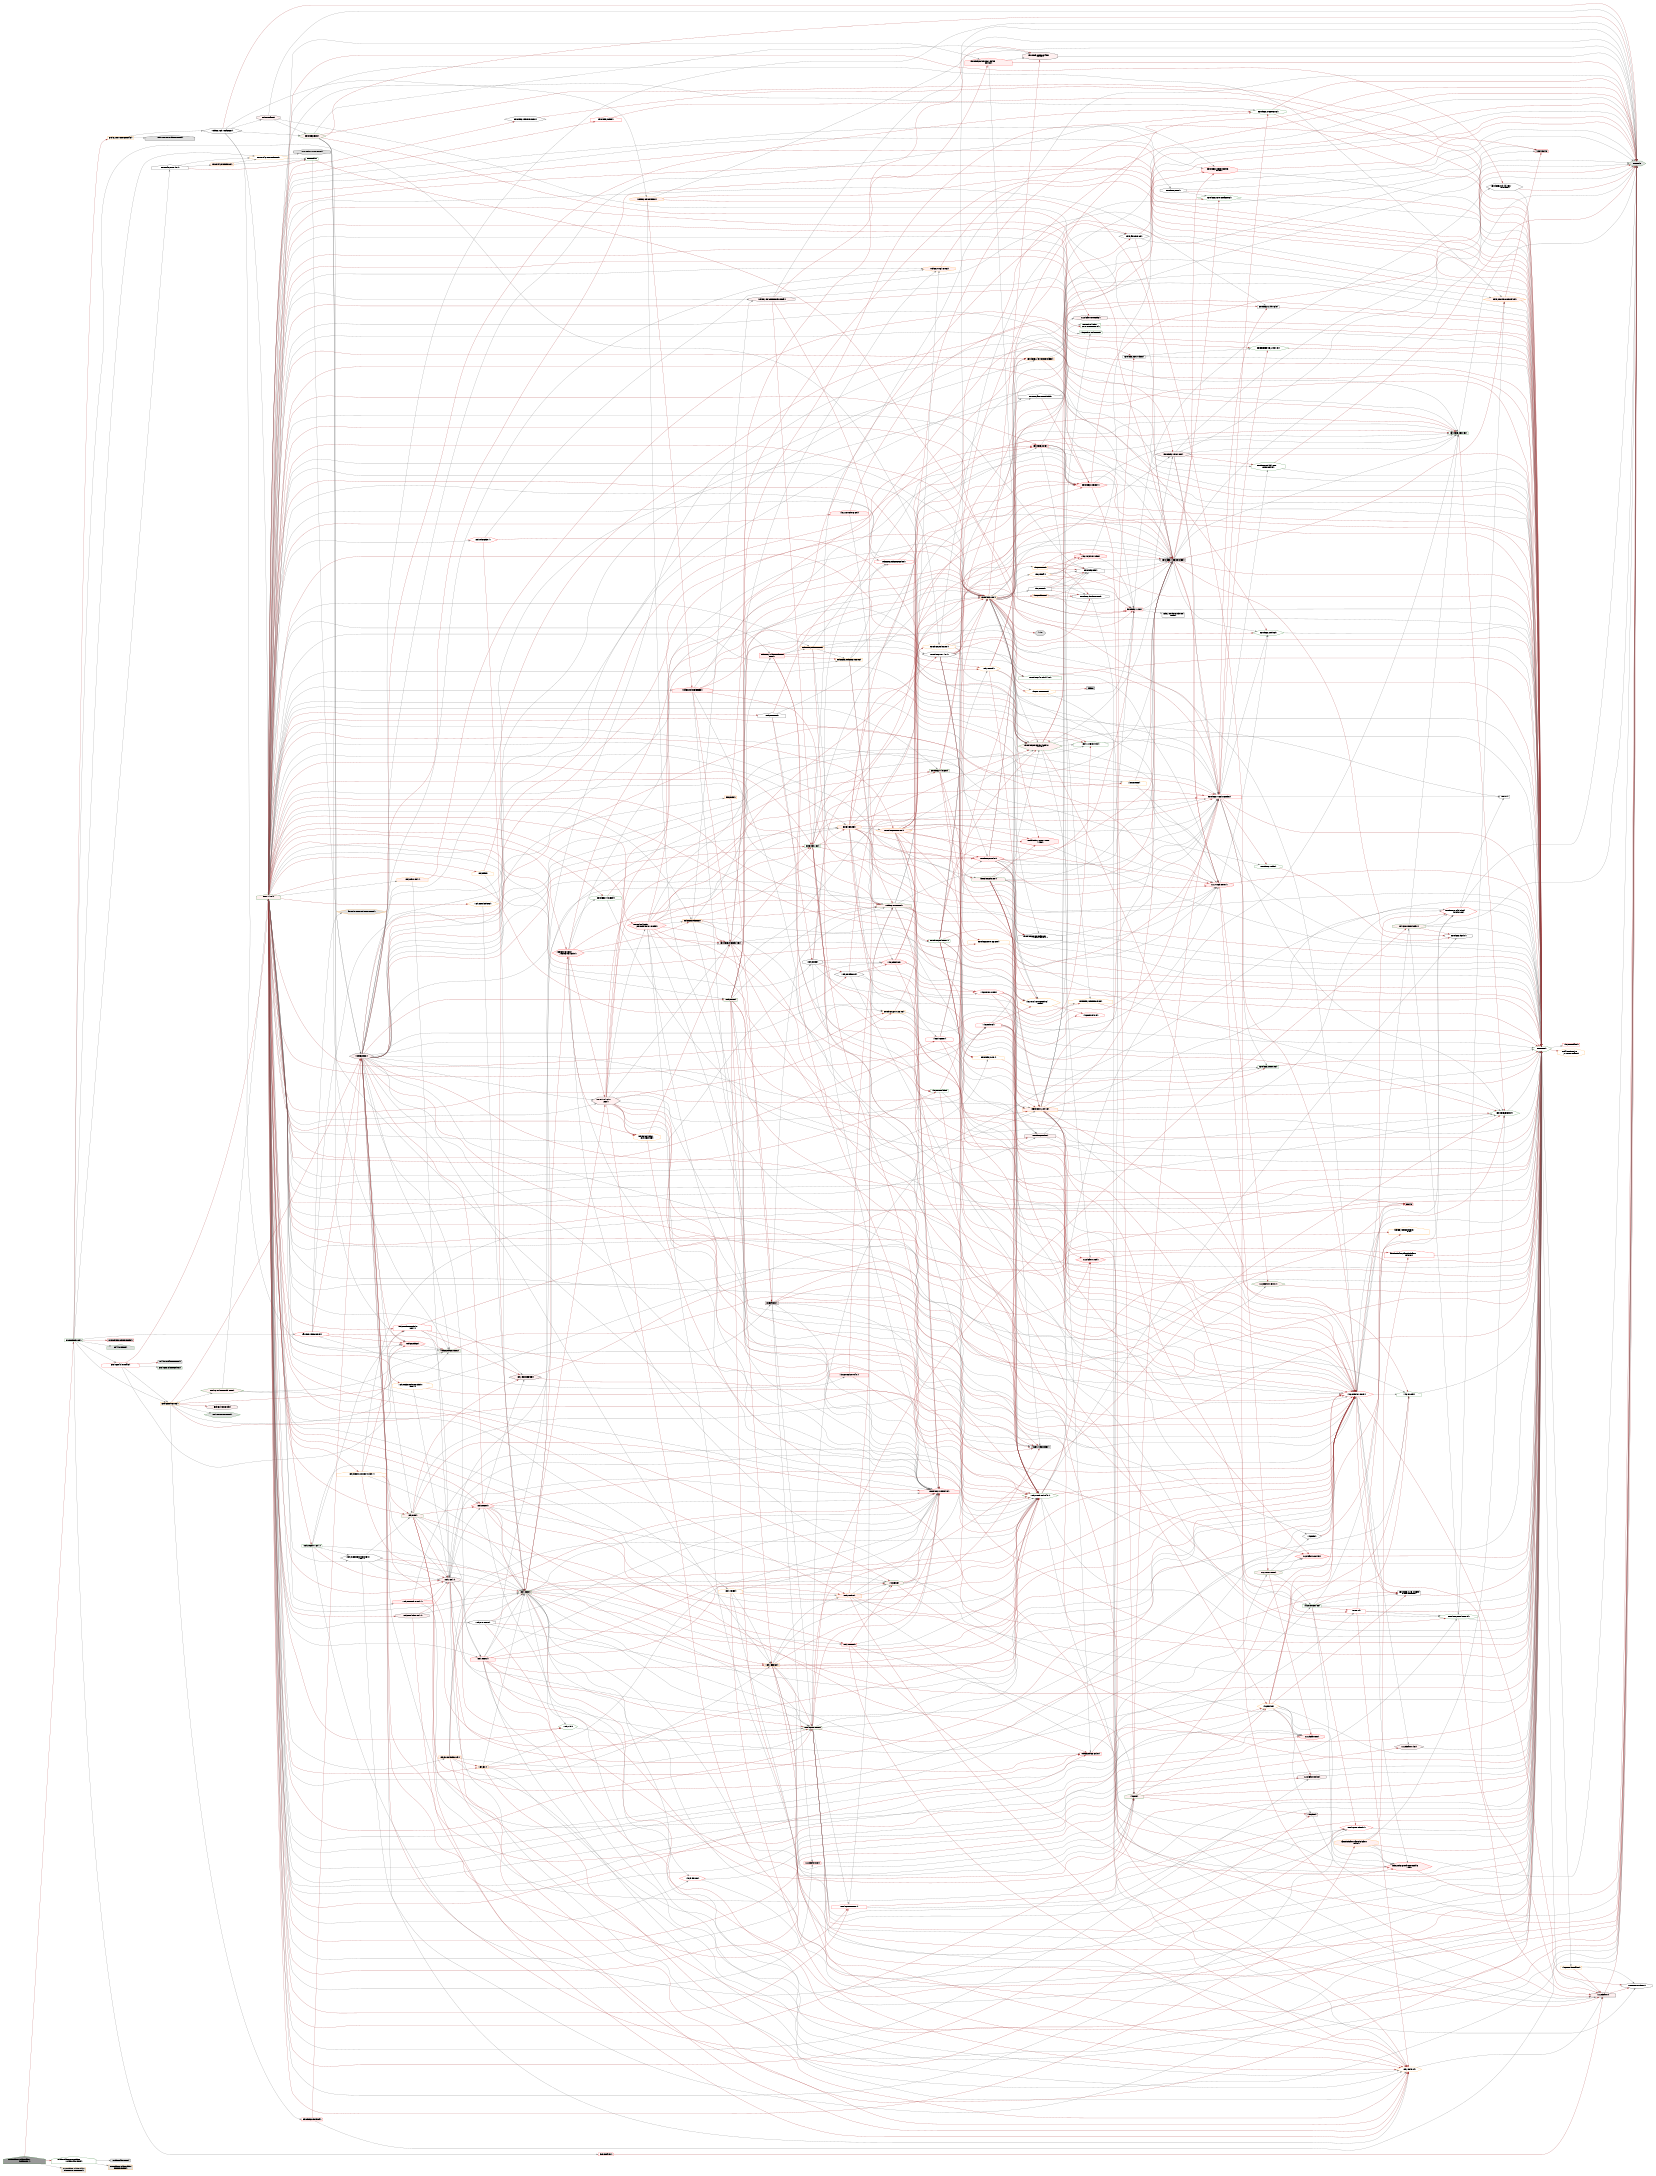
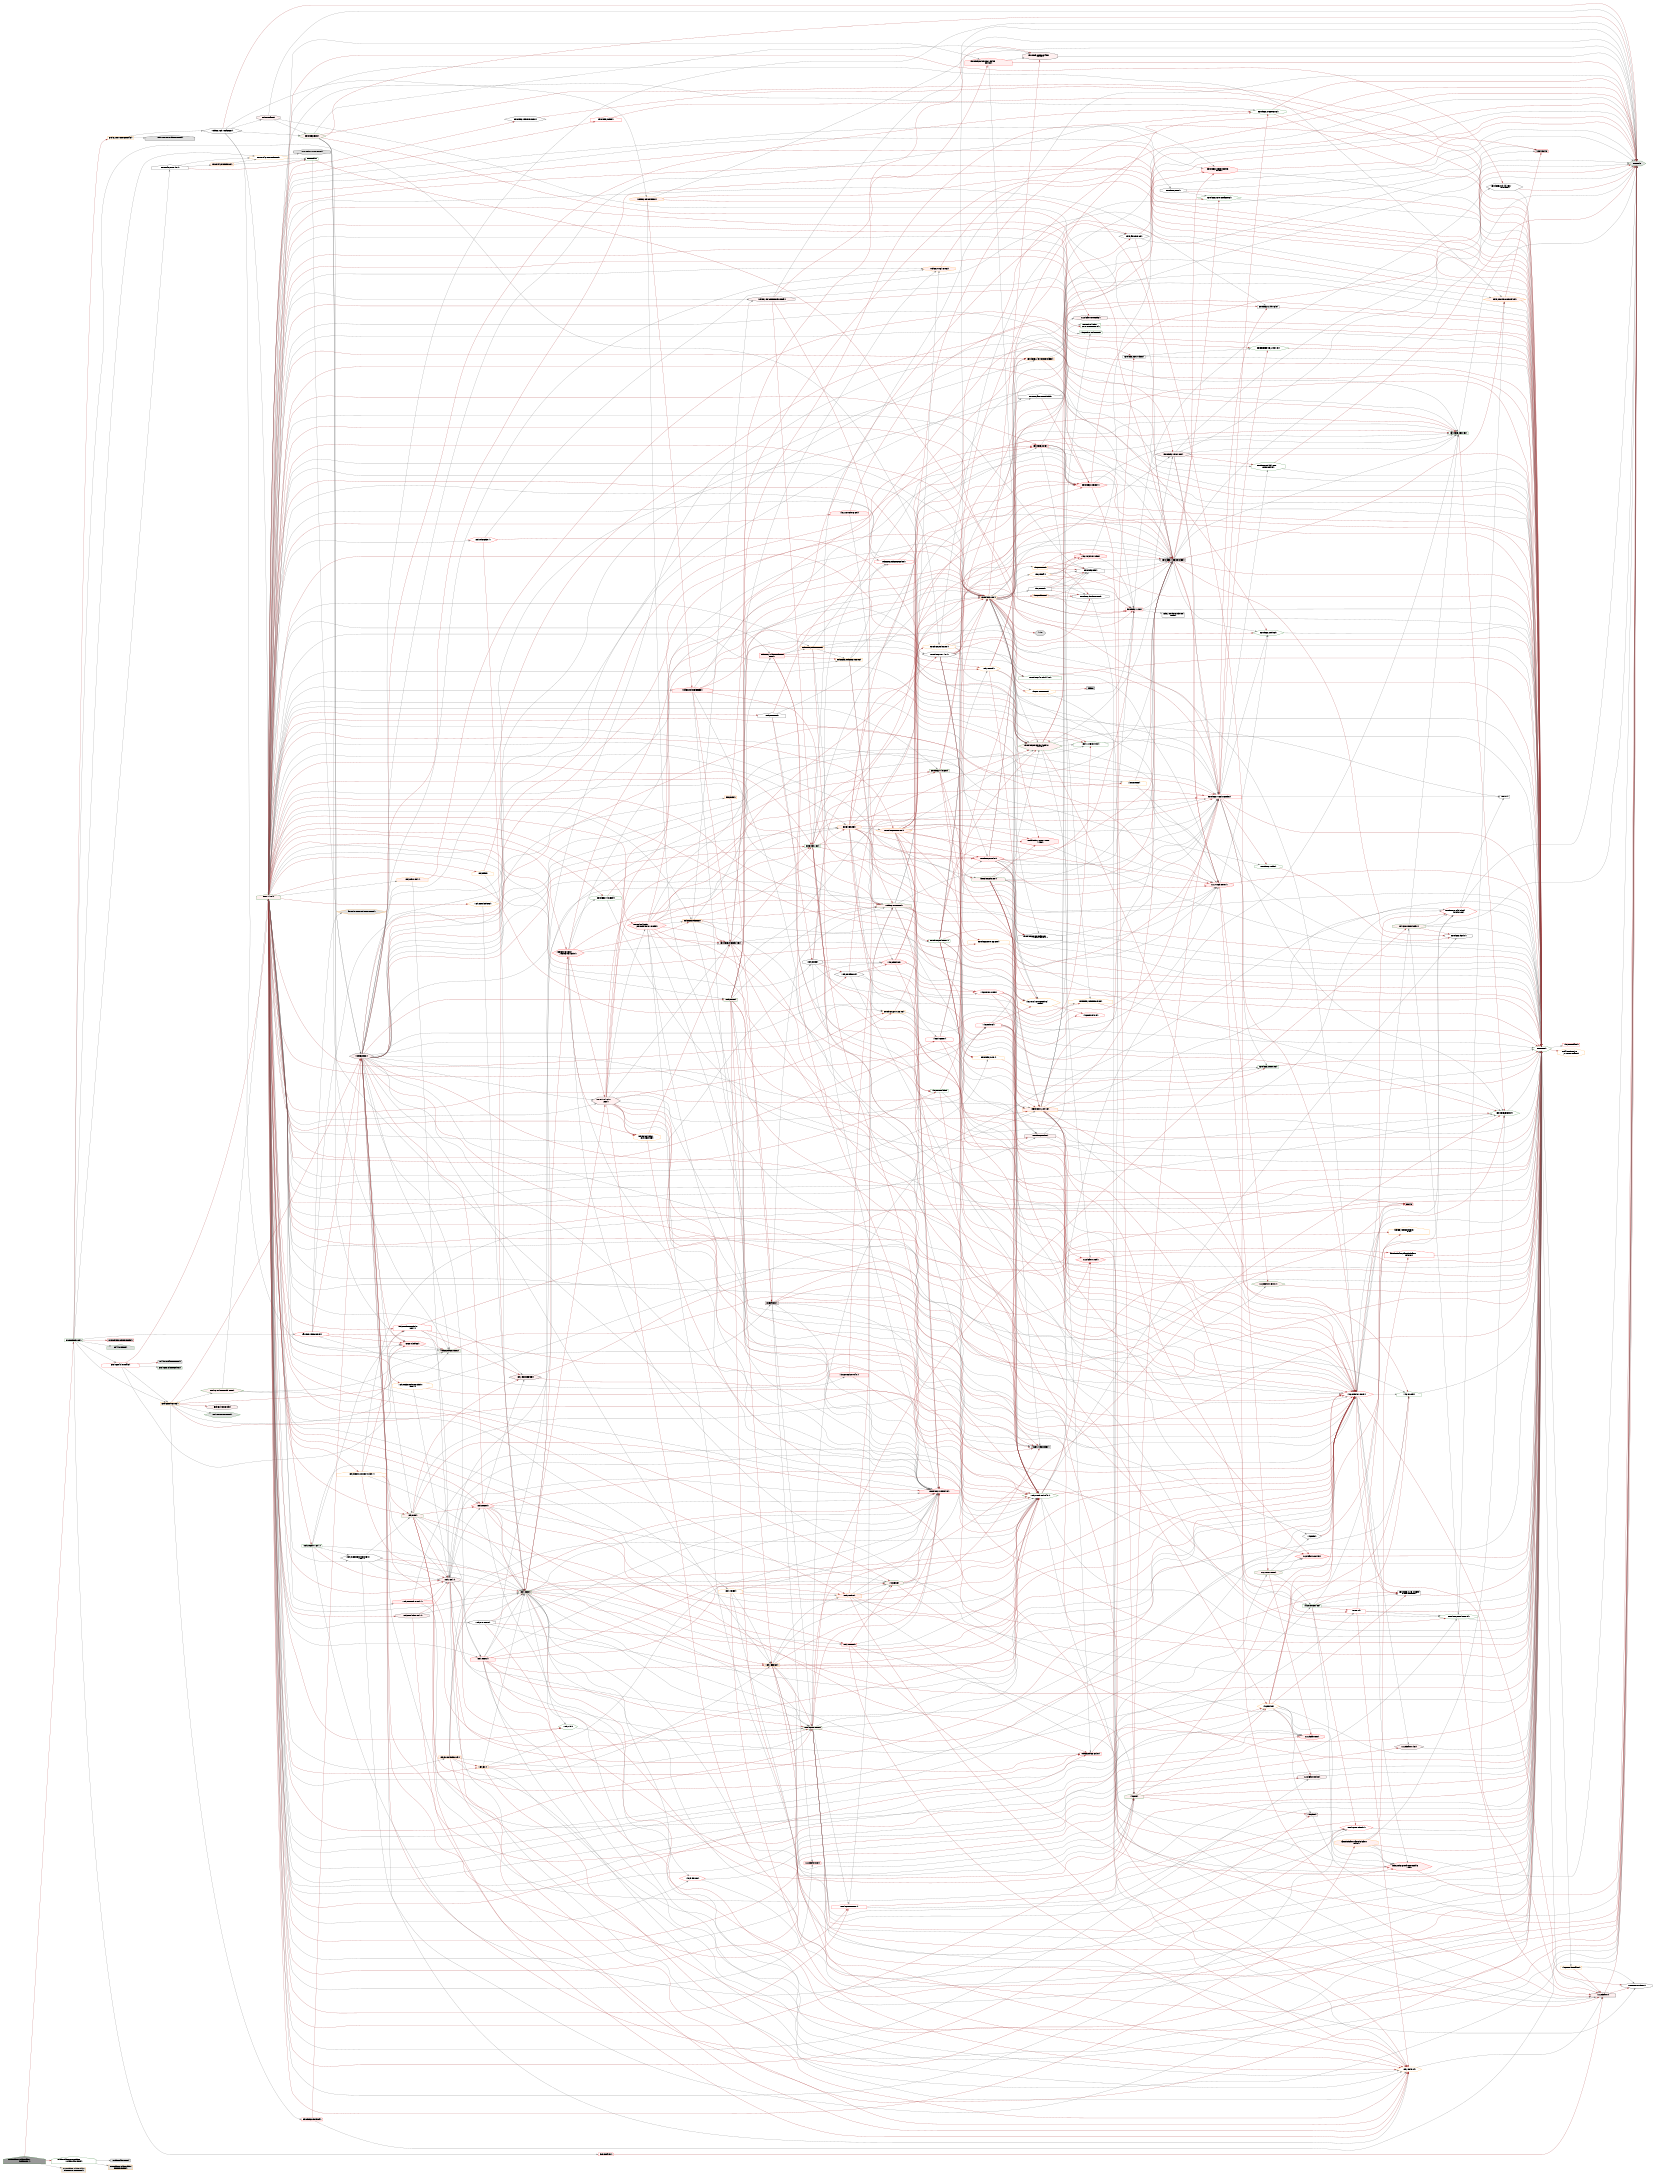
node "UObject/Object.h": label "UObject/Object.h" -> "CoreFwd/Object.h"
